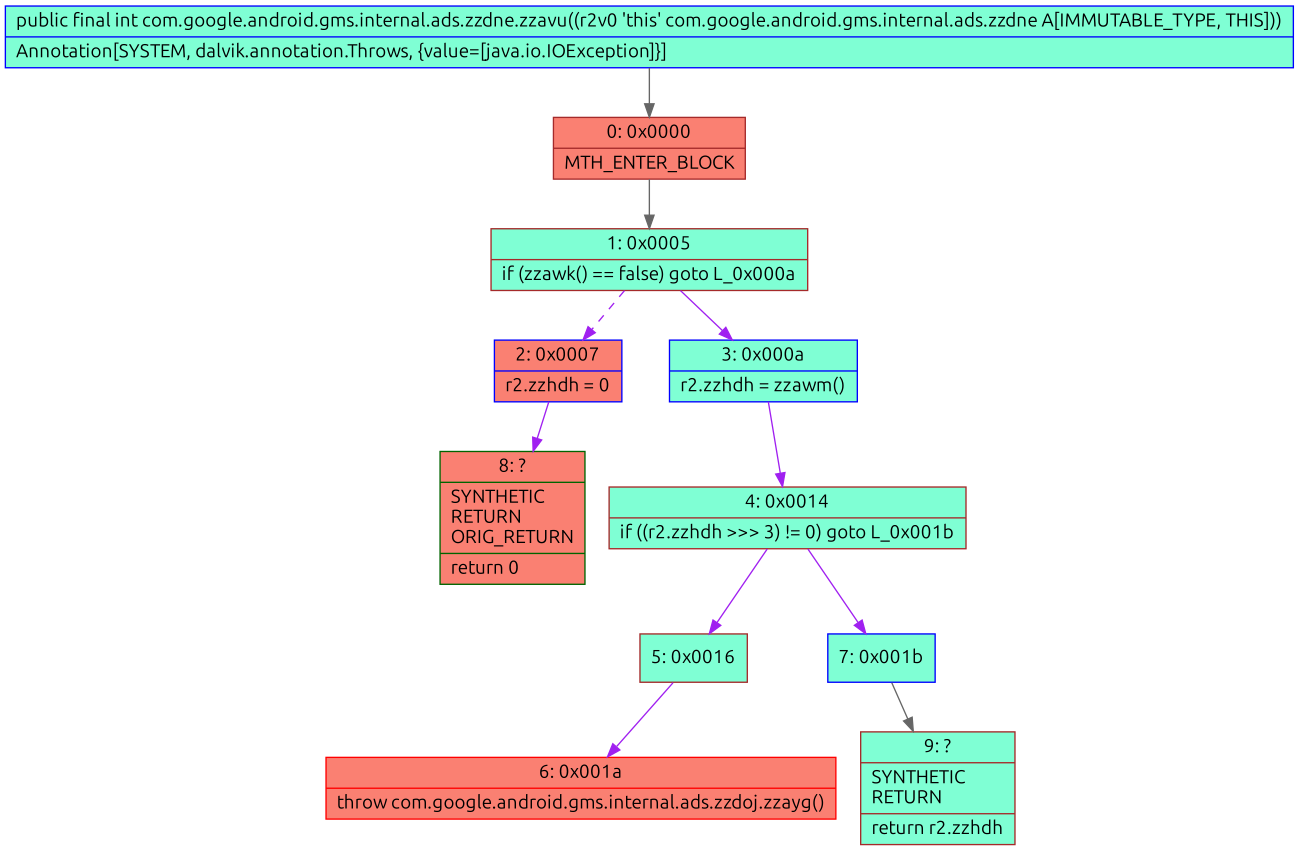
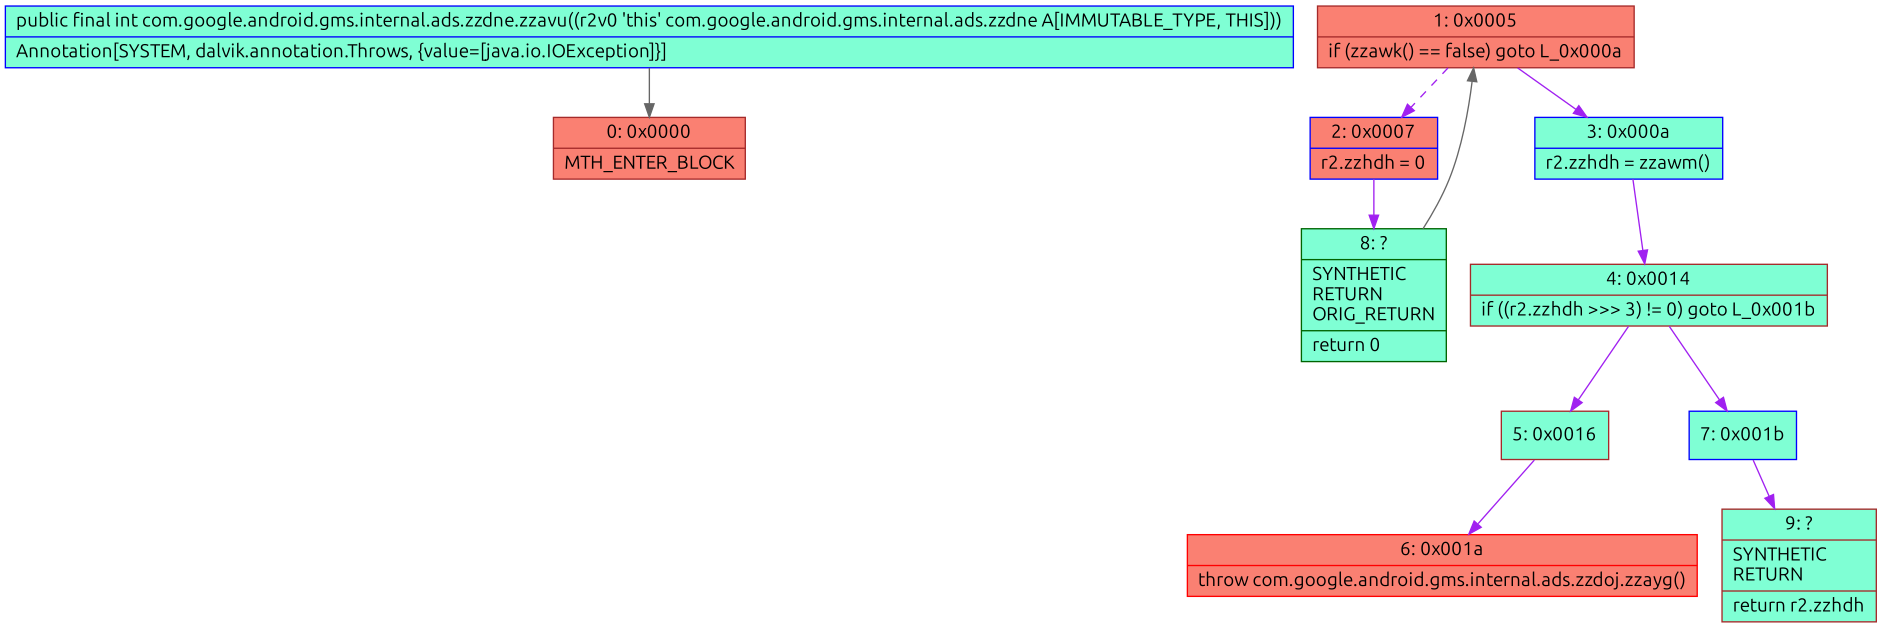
edge "0: 0x0000" -> "1: 0x0005": now "8: ?" -> "1: 0x0005"
node "1: 0x0005": fillcolor aquamarine -> salmon
node "8: ?": fillcolor salmon -> aquamarine
edge "7: 0x001b" -> "9: ?": color gray40 -> purple
